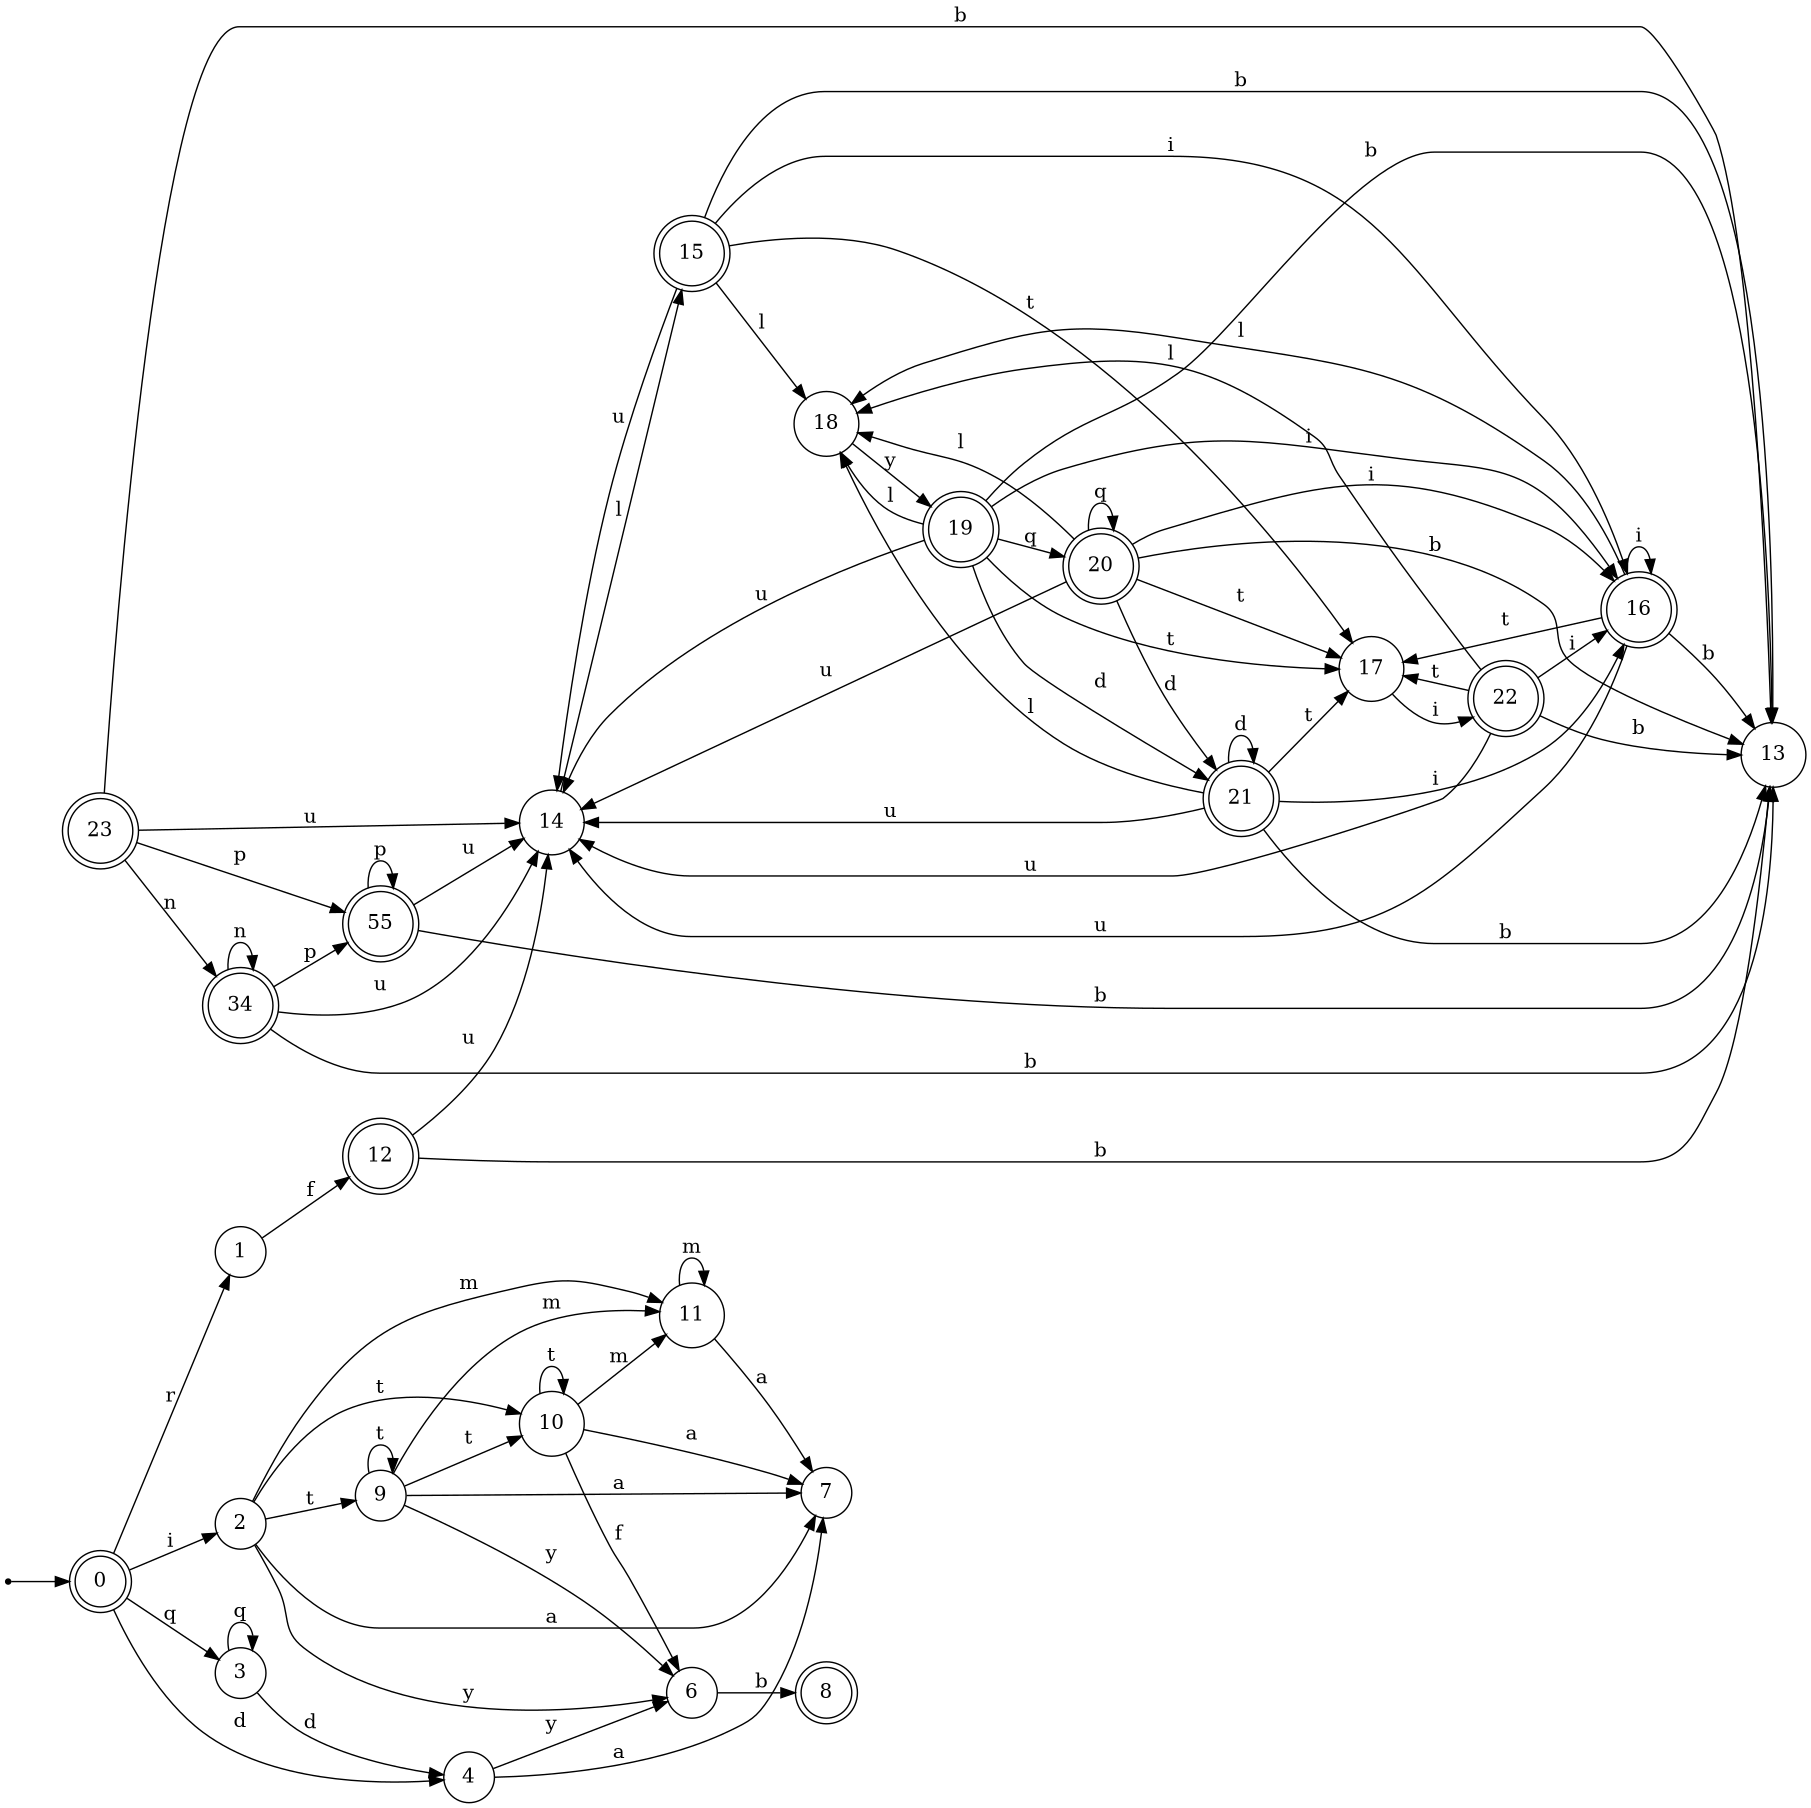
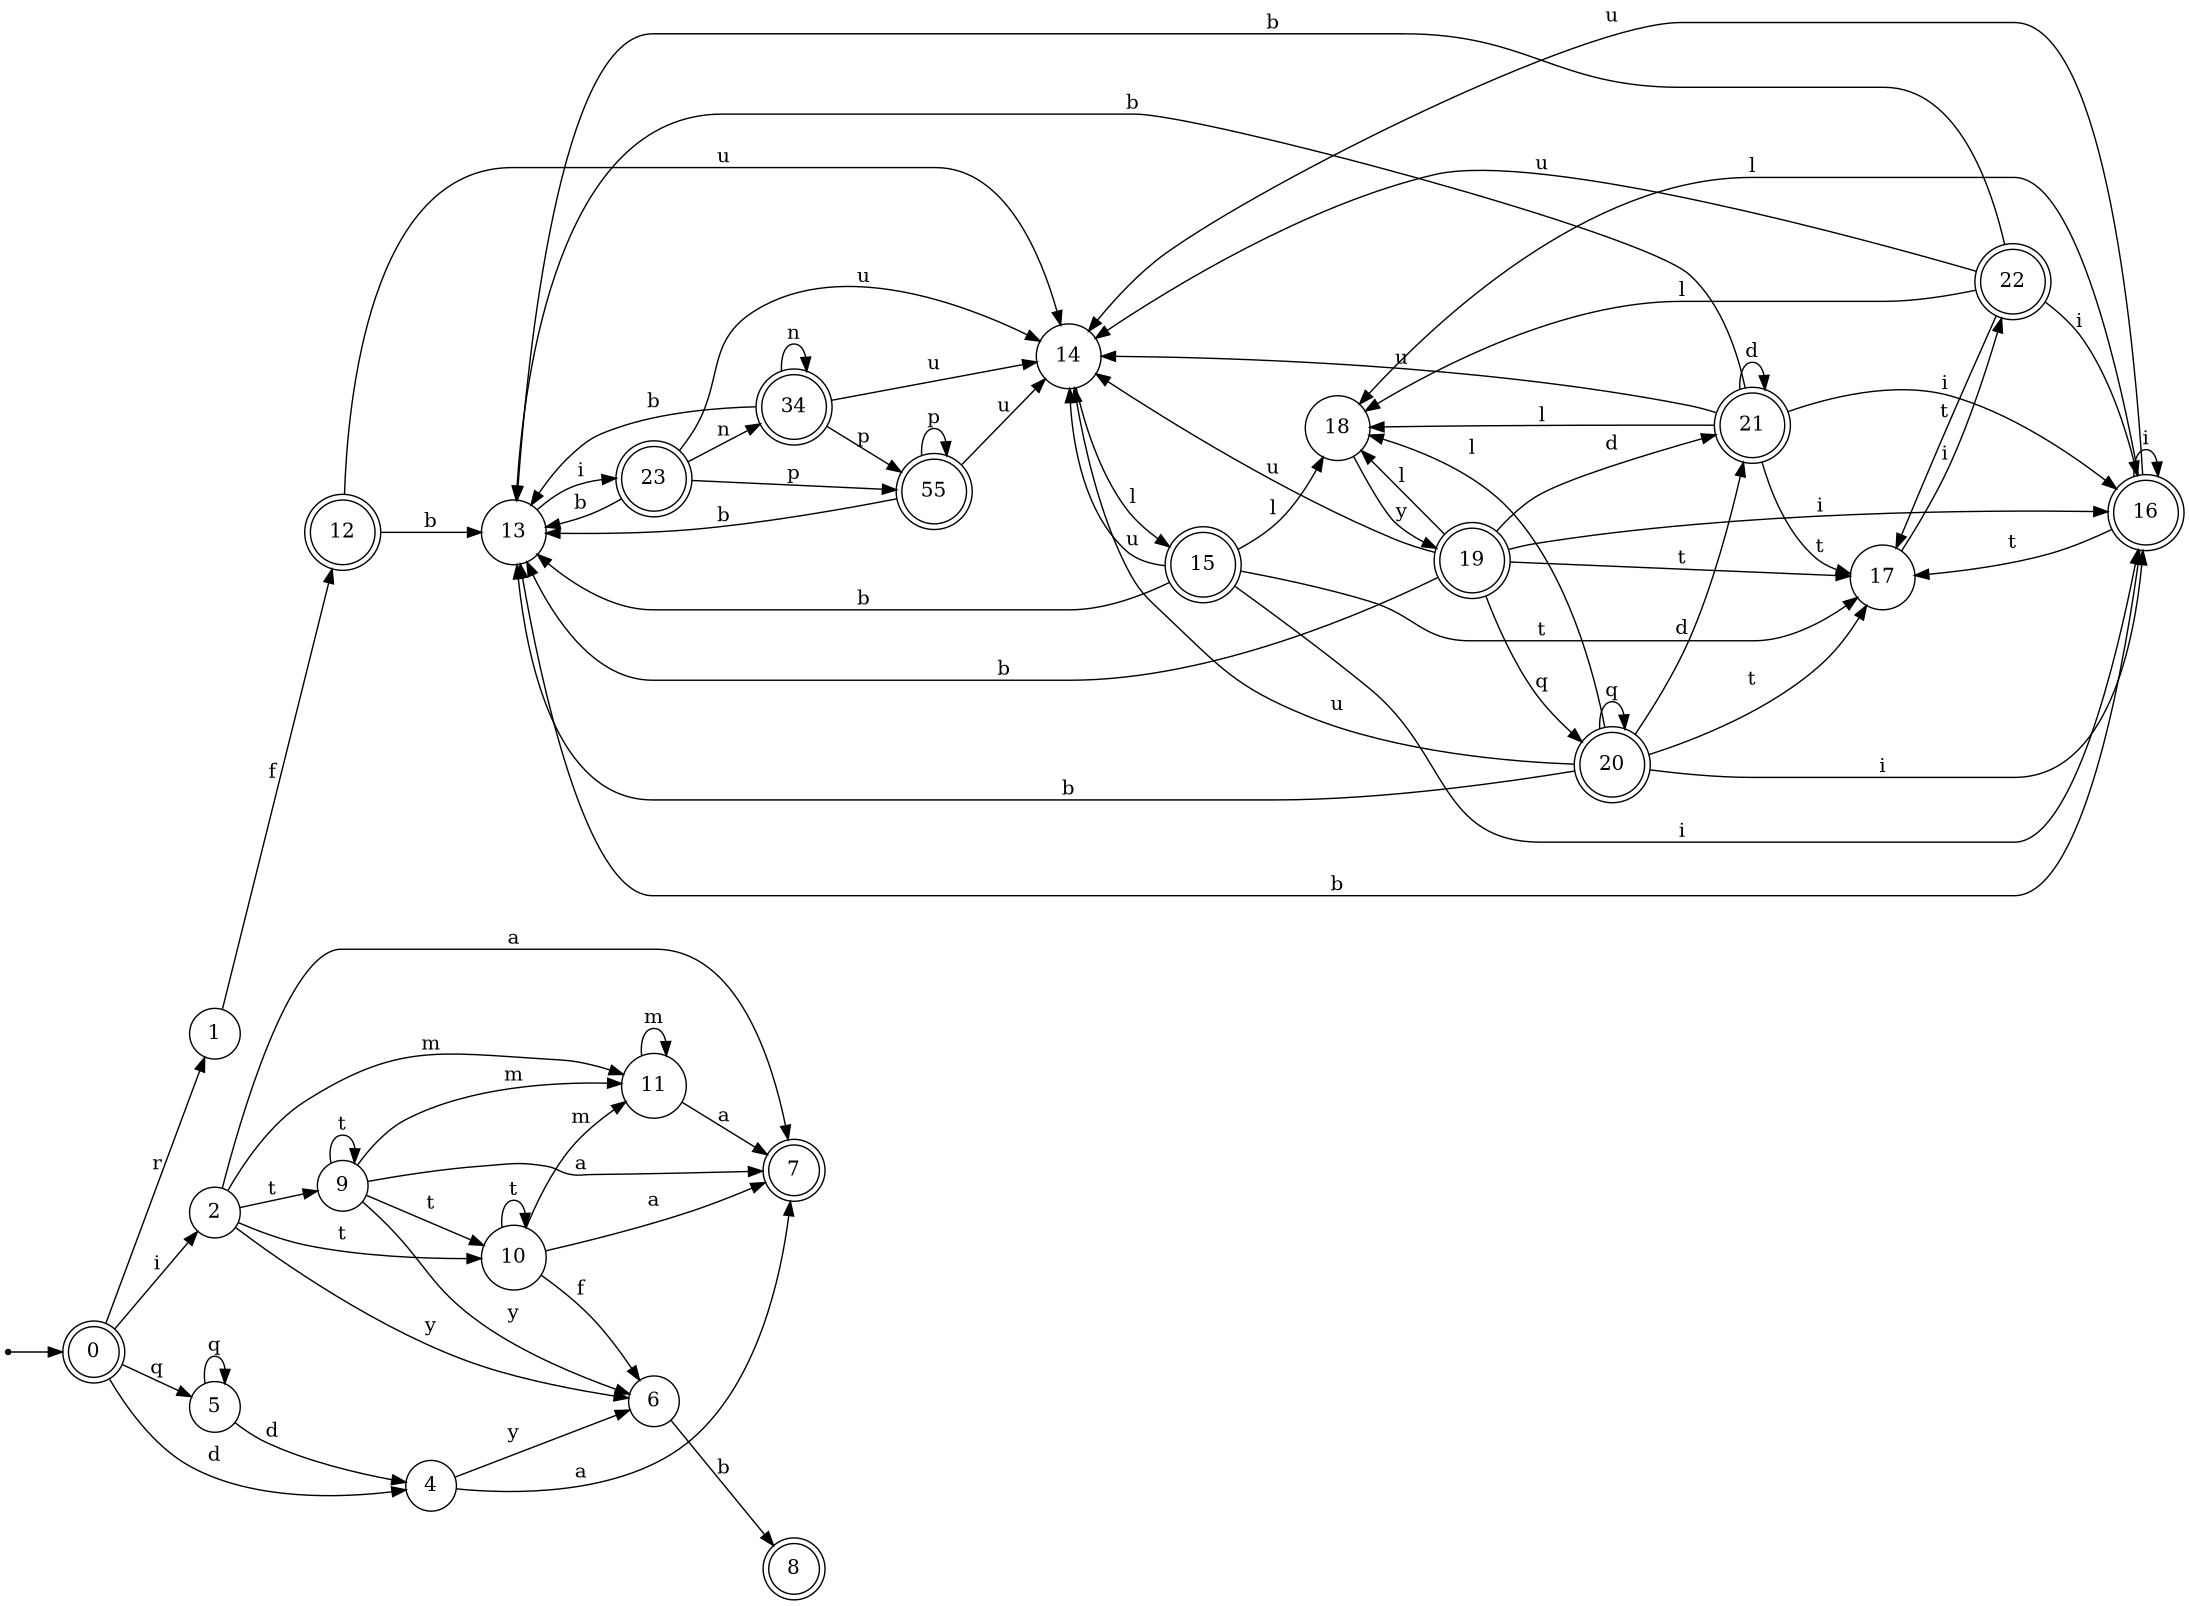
edge "13" -> "23": added, label "i"
node "7": shape circle -> doublecircle
node "3": label "3" -> "5"
